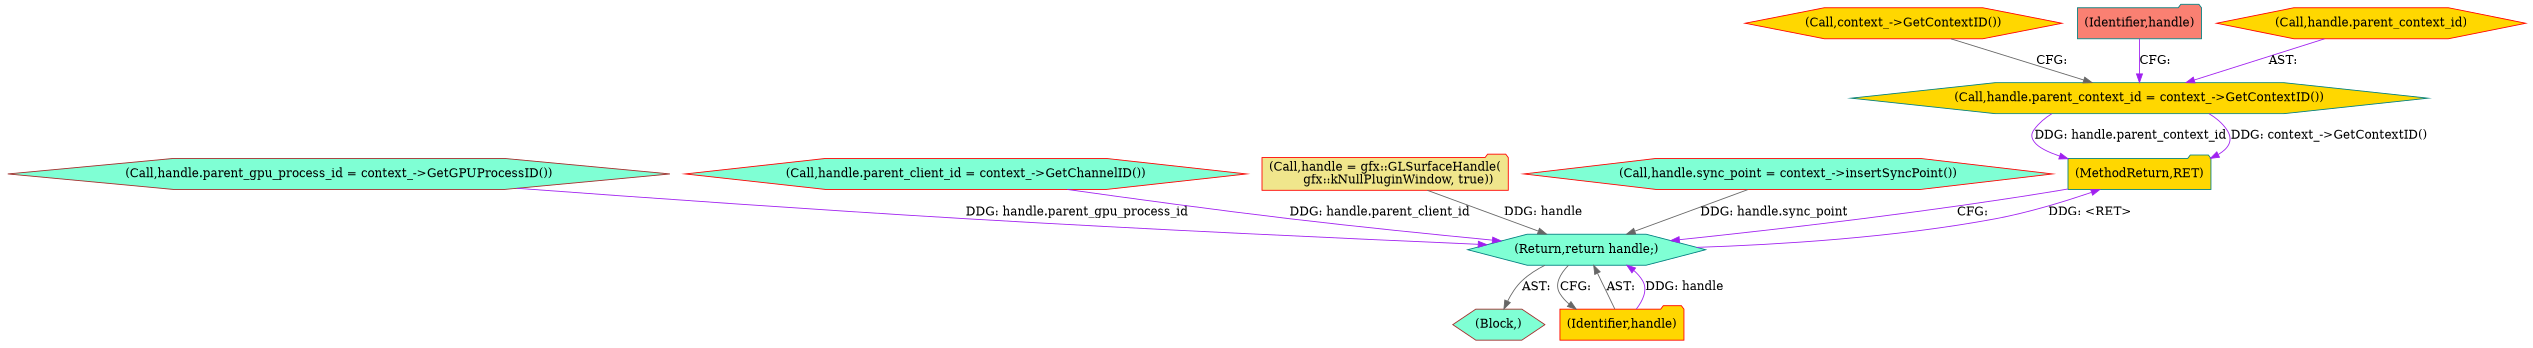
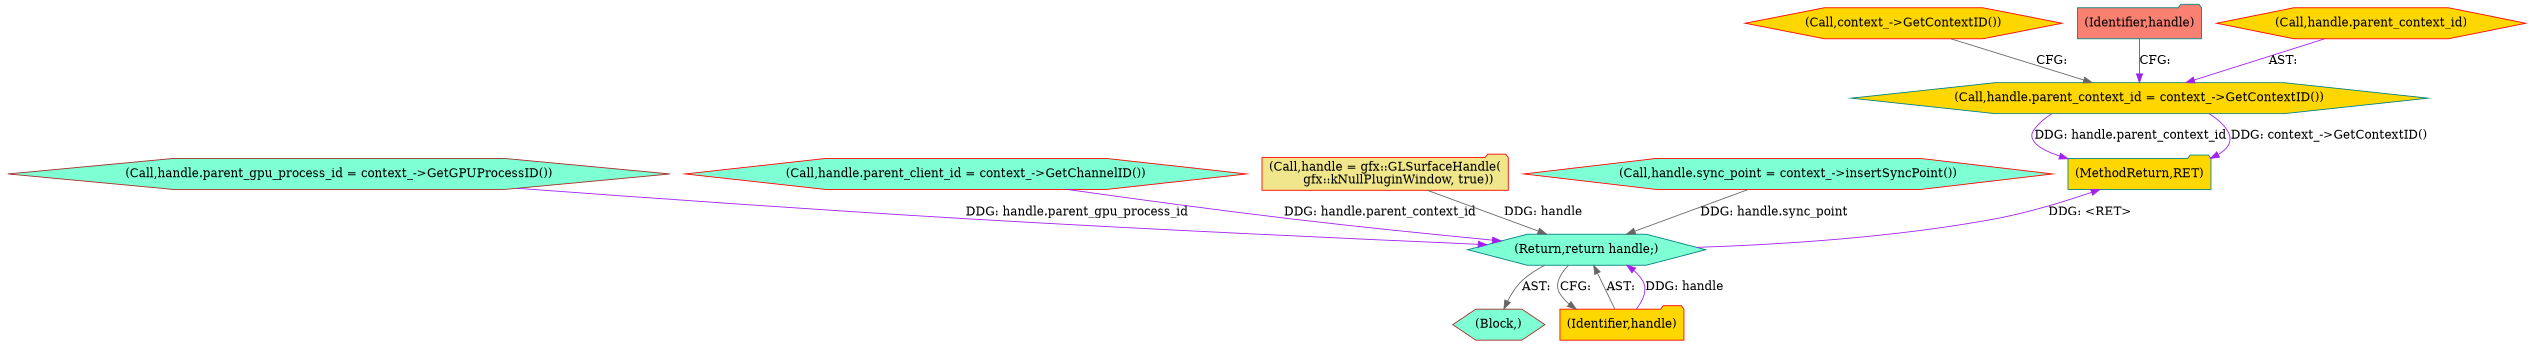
edge "(Call,handle.parent_client_id = context_->GetChannelID())" -> "(Return,return handle;)": label "DDG: handle.parent_client_id" -> "DDG: handle.parent_context_id"
edge "(MethodReturn,RET)" -> "(Return,return handle;)": removed, label "CFG:"
